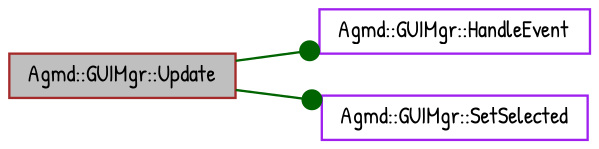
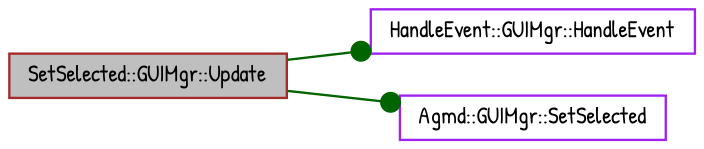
node "Agmd::GUIMgr::HandleEvent": label "Agmd::GUIMgr::HandleEvent" -> "HandleEvent::GUIMgr::HandleEvent"
node "Agmd::GUIMgr::Update": label "Agmd::GUIMgr::Update" -> "SetSelected::GUIMgr::Update"
